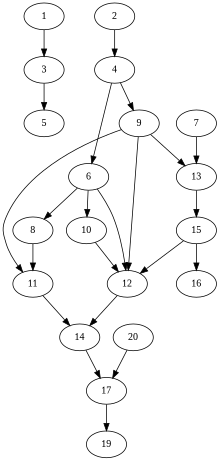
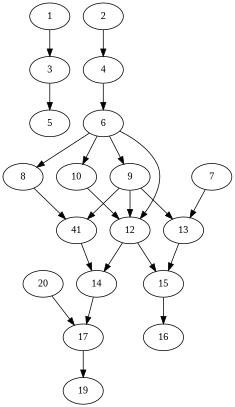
edge "4" -> "9": now "6" -> "9"
edge "15" -> "12": reversed
node "11": label "11" -> "41"
